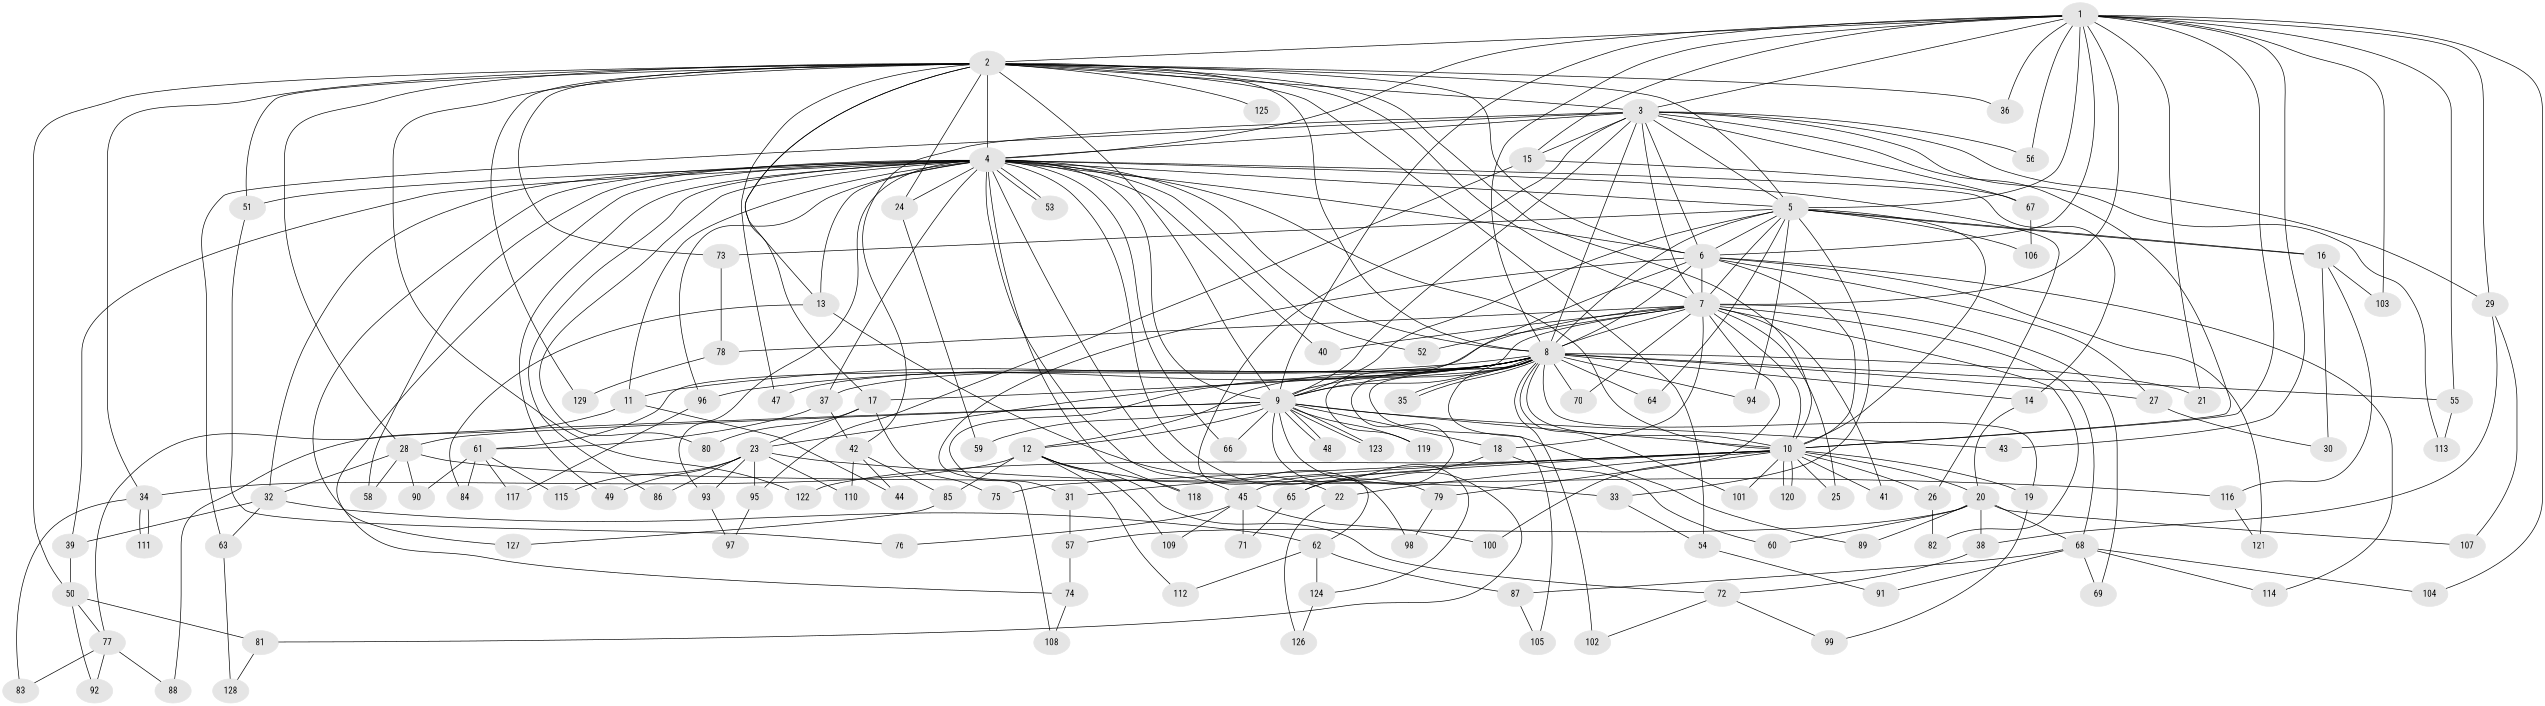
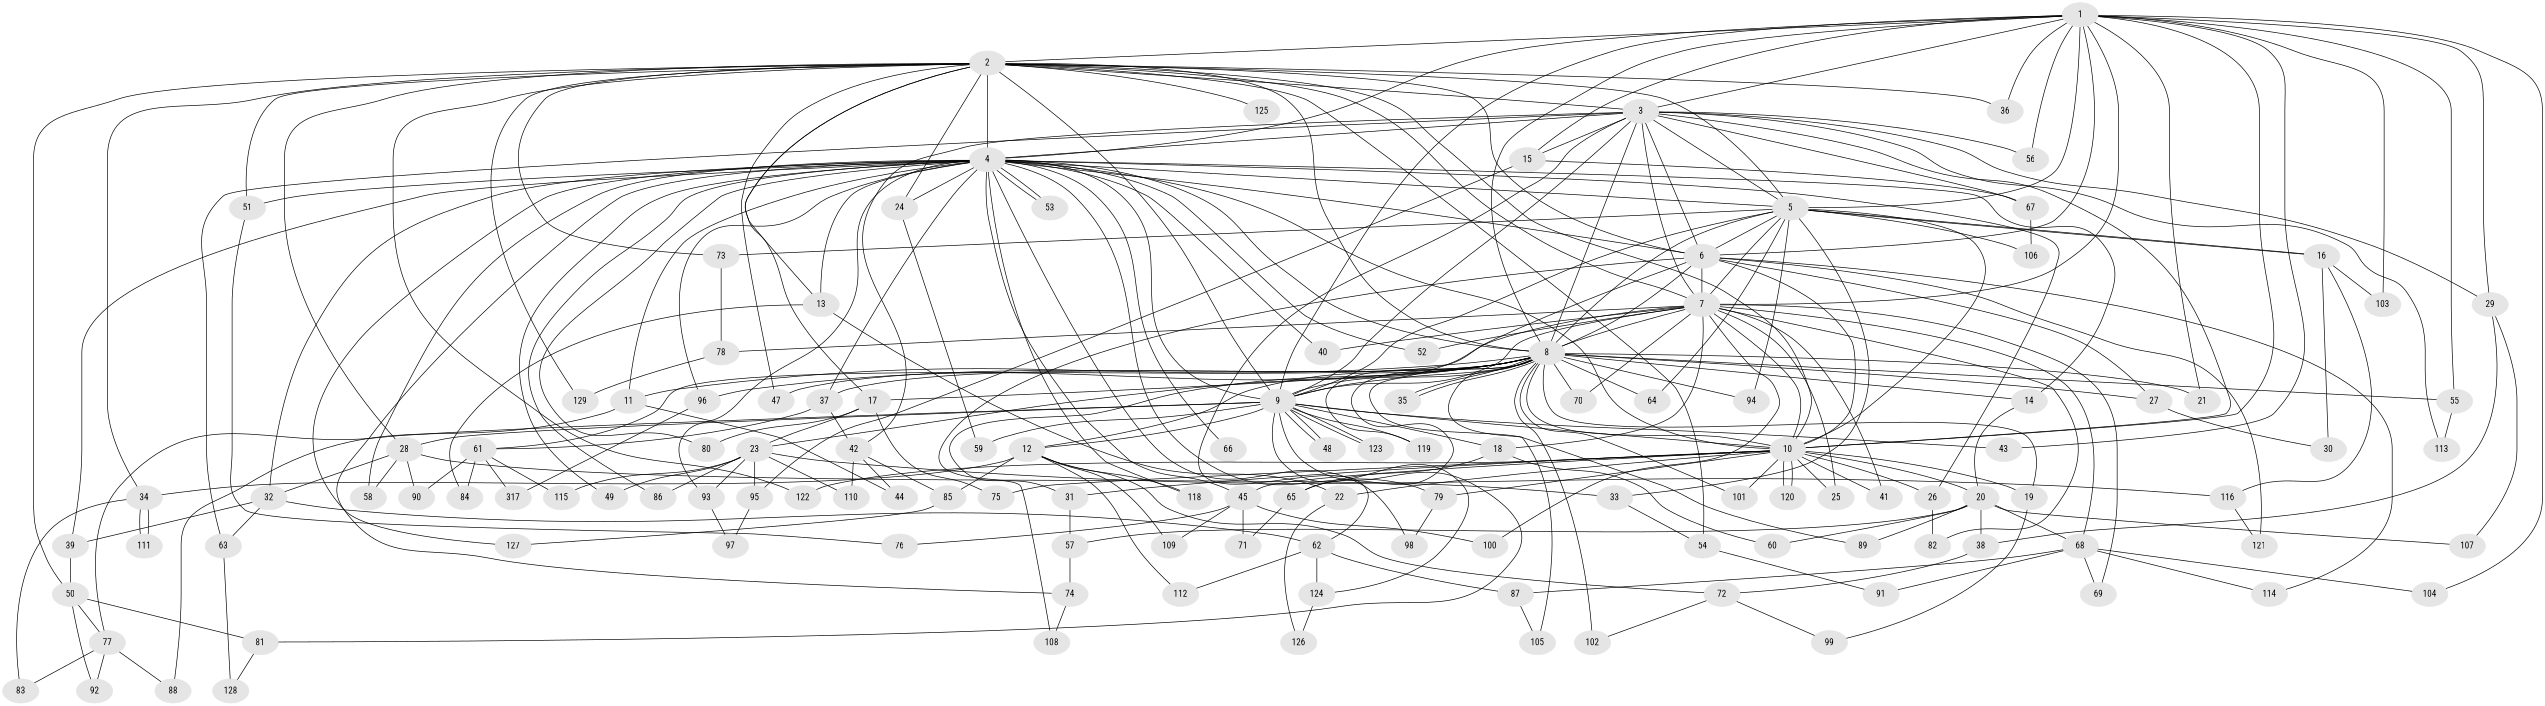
edge "9" -- "66": removed
node "117": label "117" -> "317"
